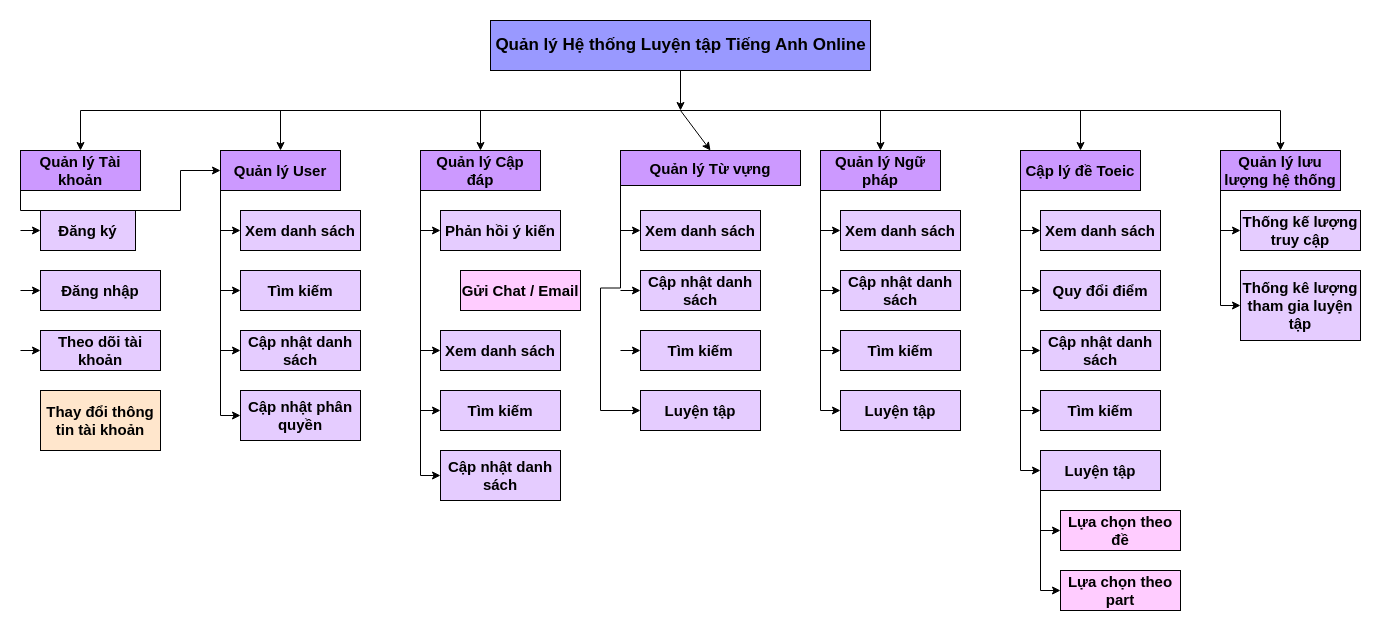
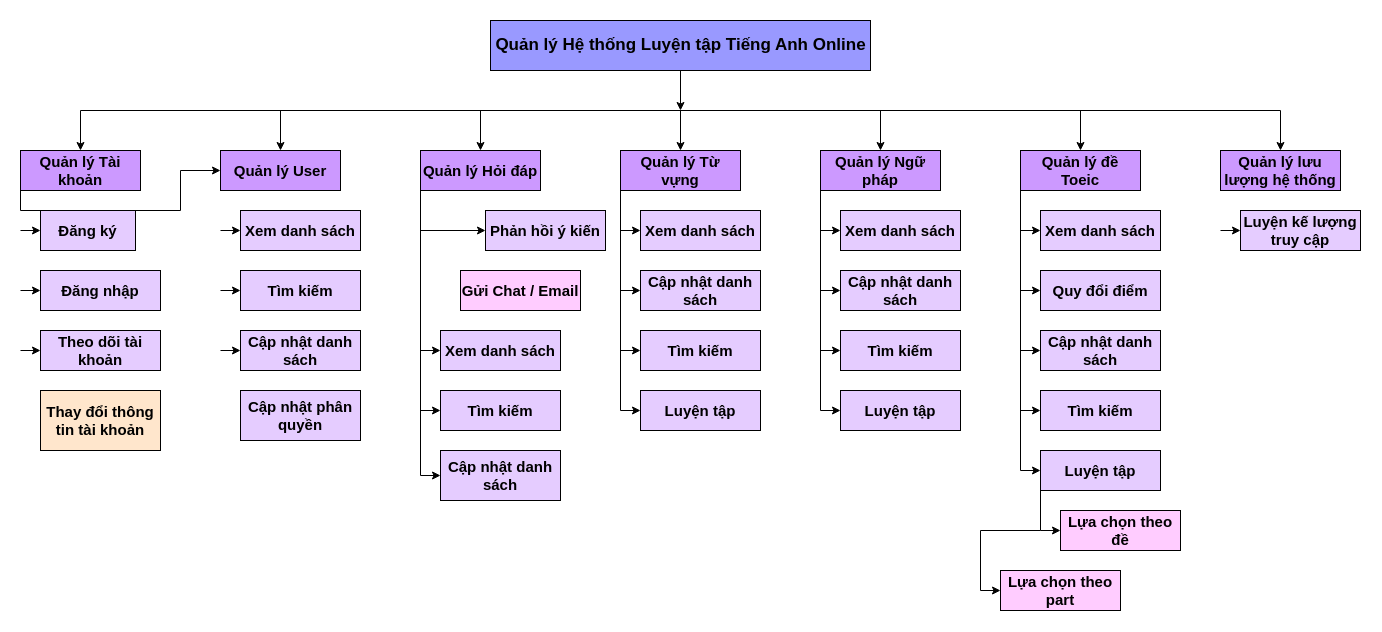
node "Quản lý Từ vựng": size 180x35 -> 120x40
node "Quản lý Cập đáp": label "Quản lý Cập đáp" -> "Quản lý Hỏi đáp"
node "Cập lý đề Toeic": label "Cập lý đề Toeic" -> "Quản lý đề Toeic"
node "Phản hồi ý kiến": moved (501, 231) -> (546, 231)
node "Thống kế lượng truy cập": label "Thống kế lượng truy cập" -> "Luyện kế lượng truy cập"
edge "Quản lý lưu lượng hệ thống" -> "Thống kê lượng tham gia luyện tập": removed
node "Thống kê lượng tham gia luyện tập": removed
edge "Quản lý User" -> "Cập nhật phân quyền": removed
node "Lựa chọn theo part": moved (1121, 591) -> (1061, 591)
